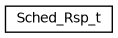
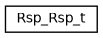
node "Sched_Rsp_t": label "Sched_Rsp_t" -> "Rsp_Rsp_t"
